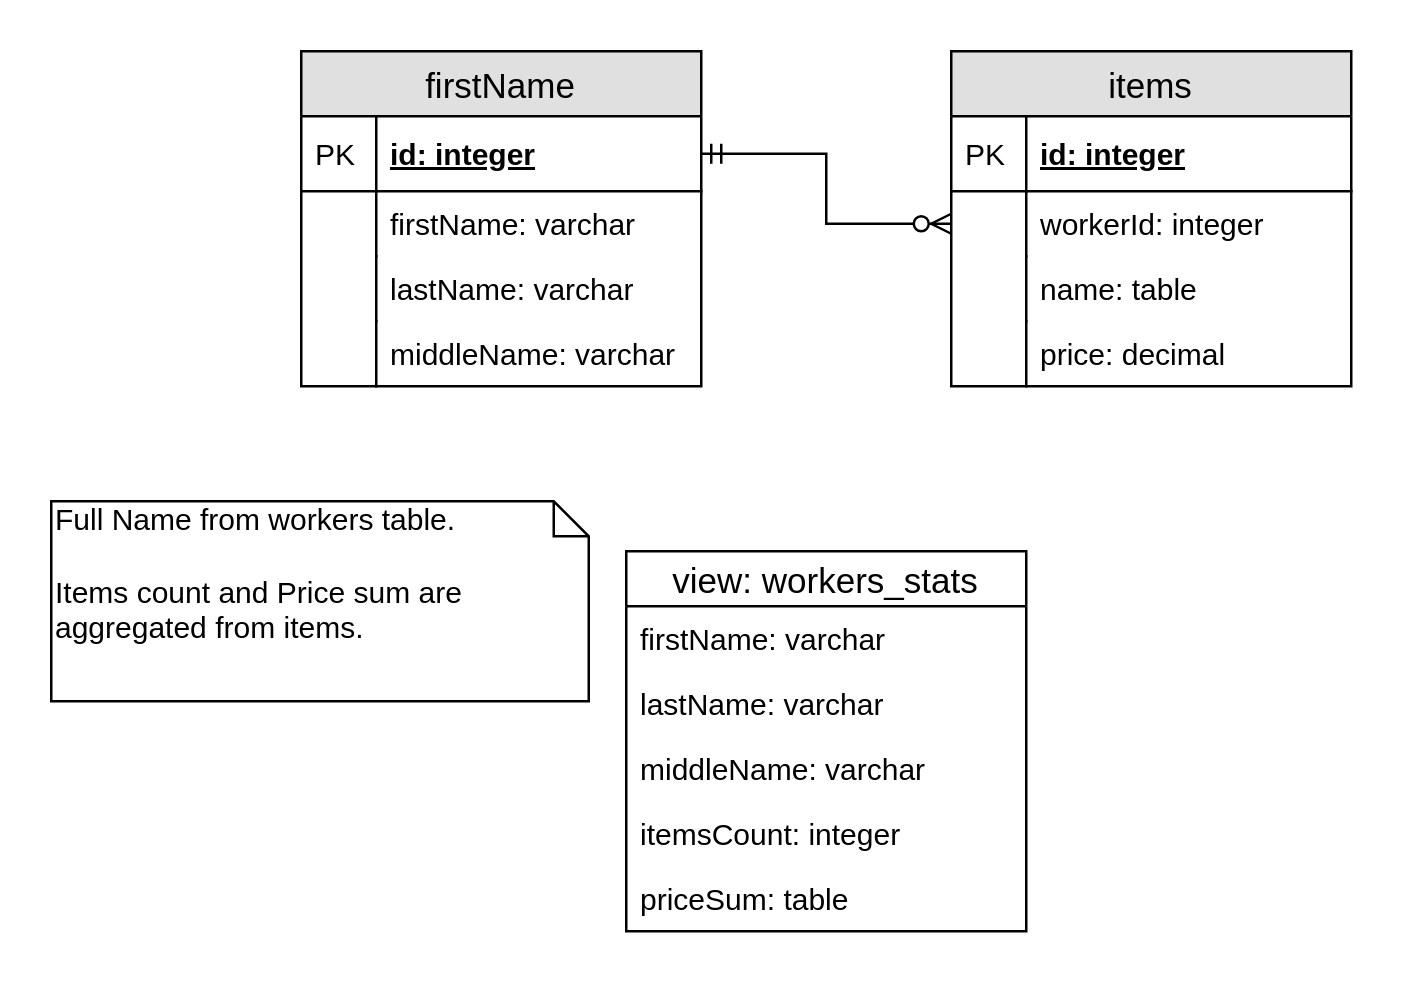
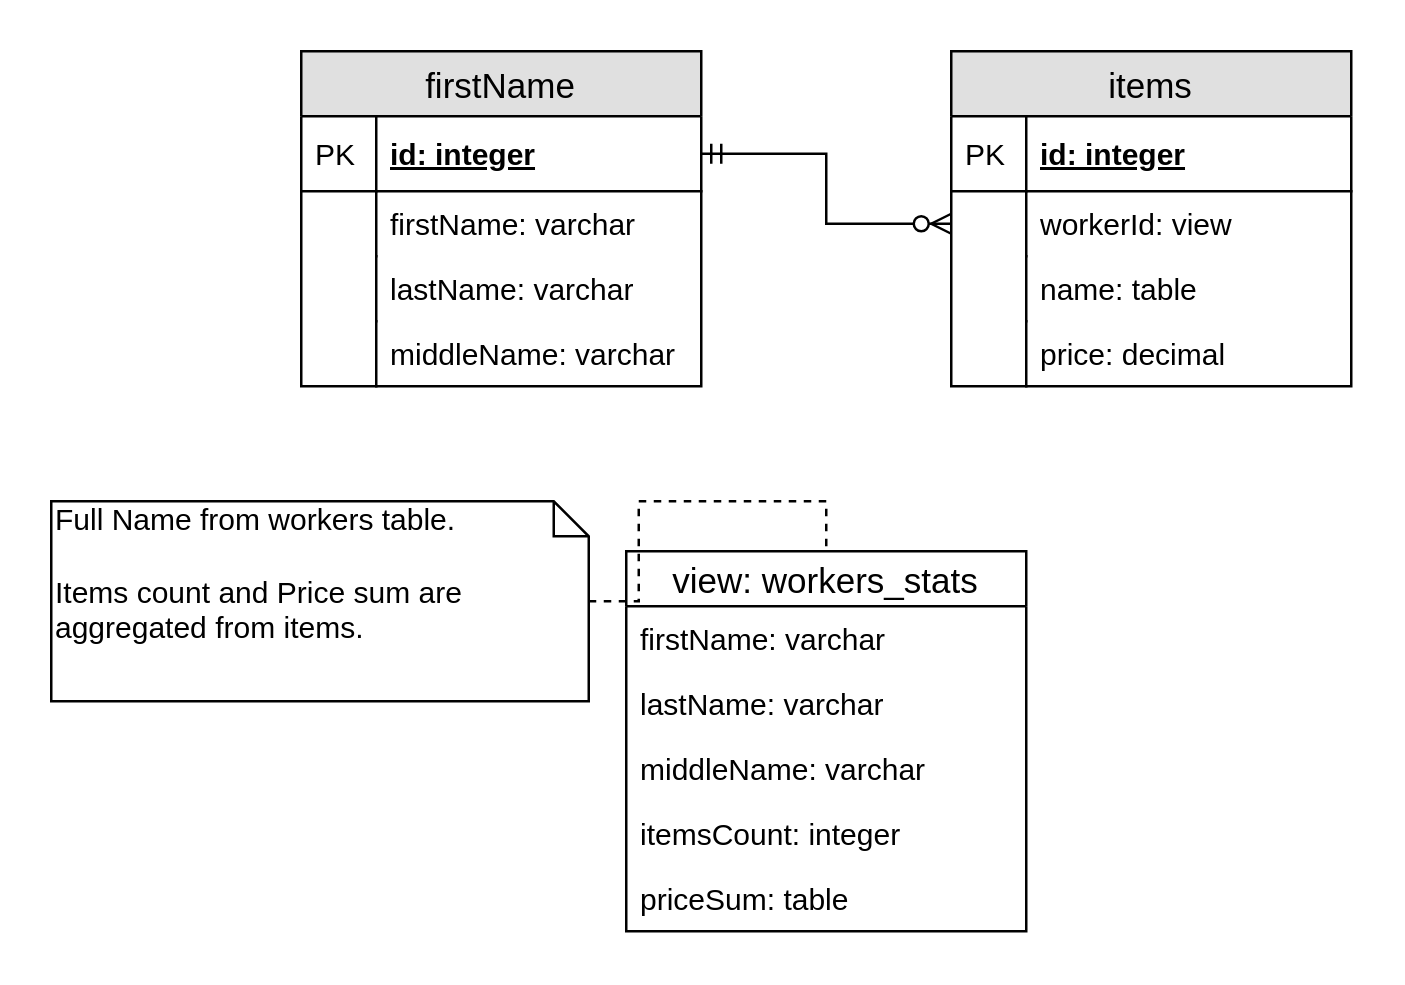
node "workerId: integer": label "workerId: integer" -> "workerId: view"
edge "Full Name from workers table. Items count and Price sum are aggregated from items." -- "view: workers_stats": added
